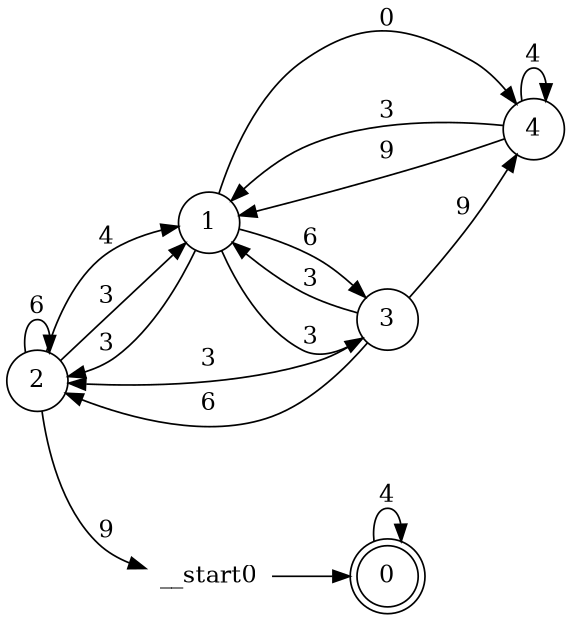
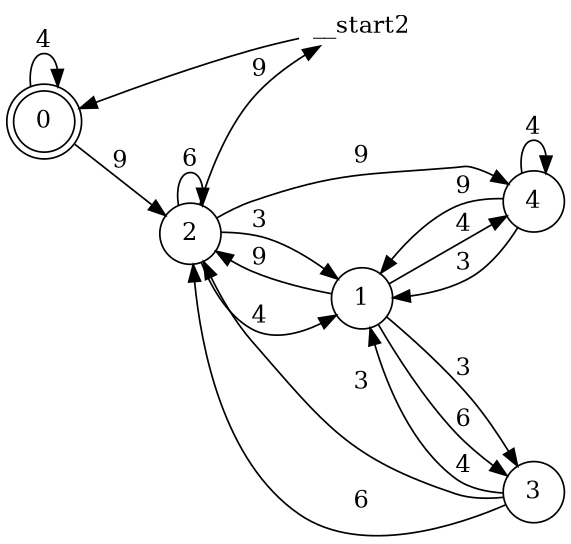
edge "1" -> "4": label "0" -> "4"
edge "0" -> "2": added, label "9"
edge "3" -> "4": now "2" -> "4"
edge "3" -> "1": label "3" -> "4"
edge "1" -> "2": label "3" -> "9"
node "__start0": label "__start0" -> "__start2"
